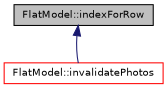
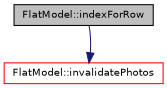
edge "FlatModel::invalidatePhotos" -> "FlatModel::indexForRow": reversed
